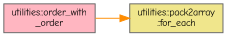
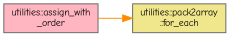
node "utilities::order_with _order": label "utilities::order_with _order" -> "utilities::assign_with _order"
